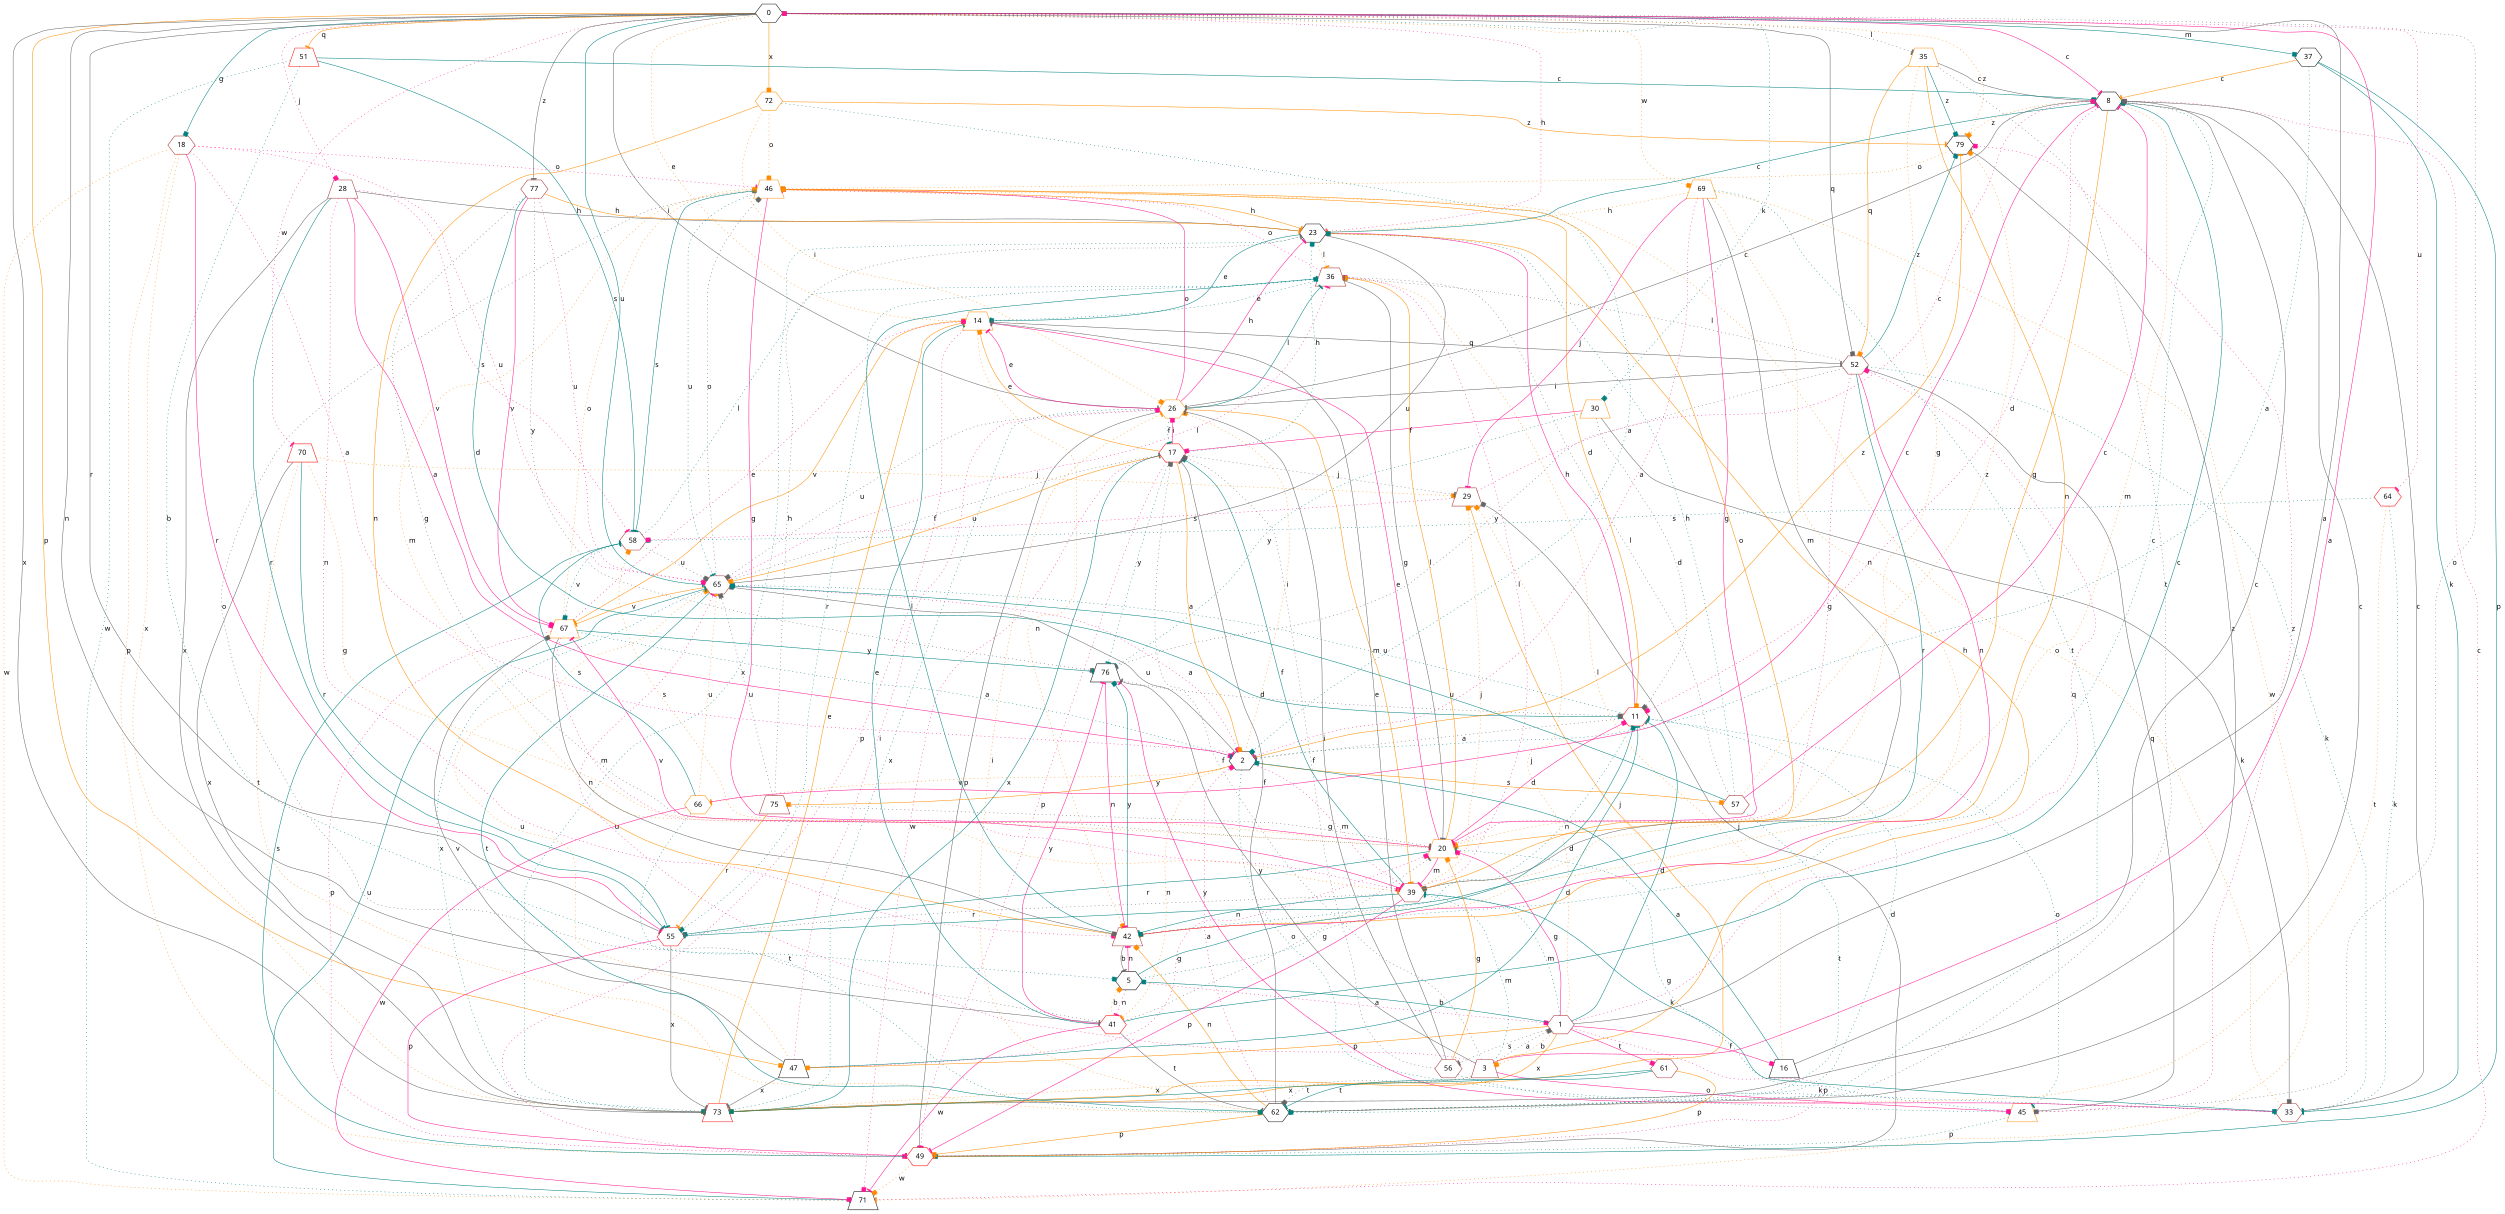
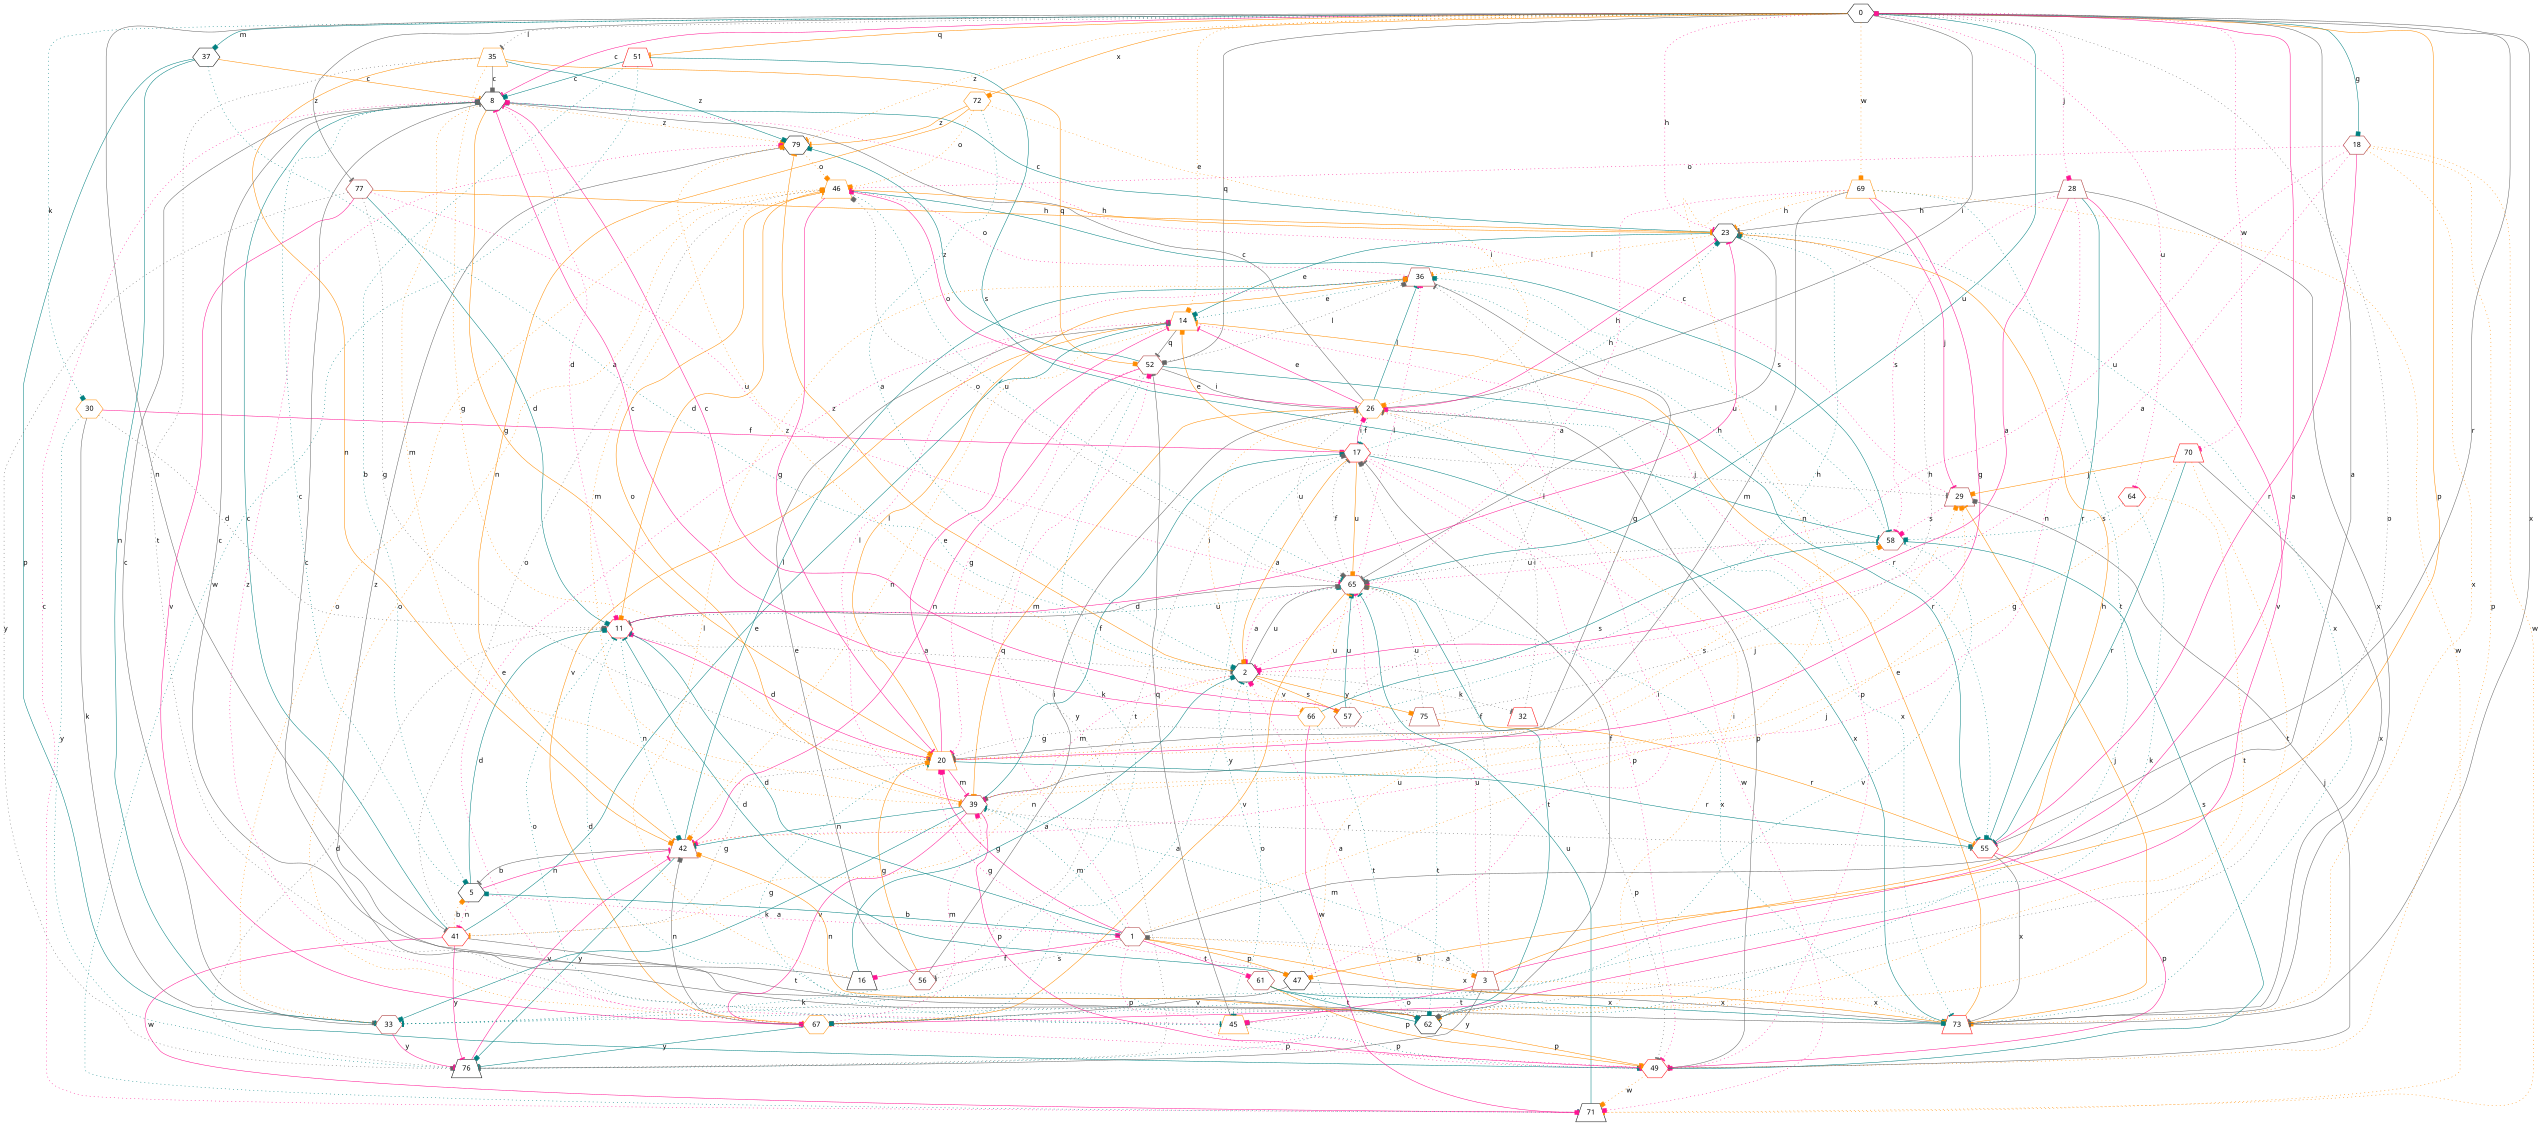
node "30": shape trapezium -> hexagon
edge "70" -> "29": style dotted -> solid
edge "37" -> "33": label "k" -> "n"
edge "65" -> "11": added, label "d"
node "67": shape trapezium -> hexagon
edge "41" -> "14": arrowhead tee -> box
node "32": added
edge "56" -> "17": label "f" -> "t"
edge "76" -> "42": label "n" -> "v"
node "47": shape trapezium -> hexagon
